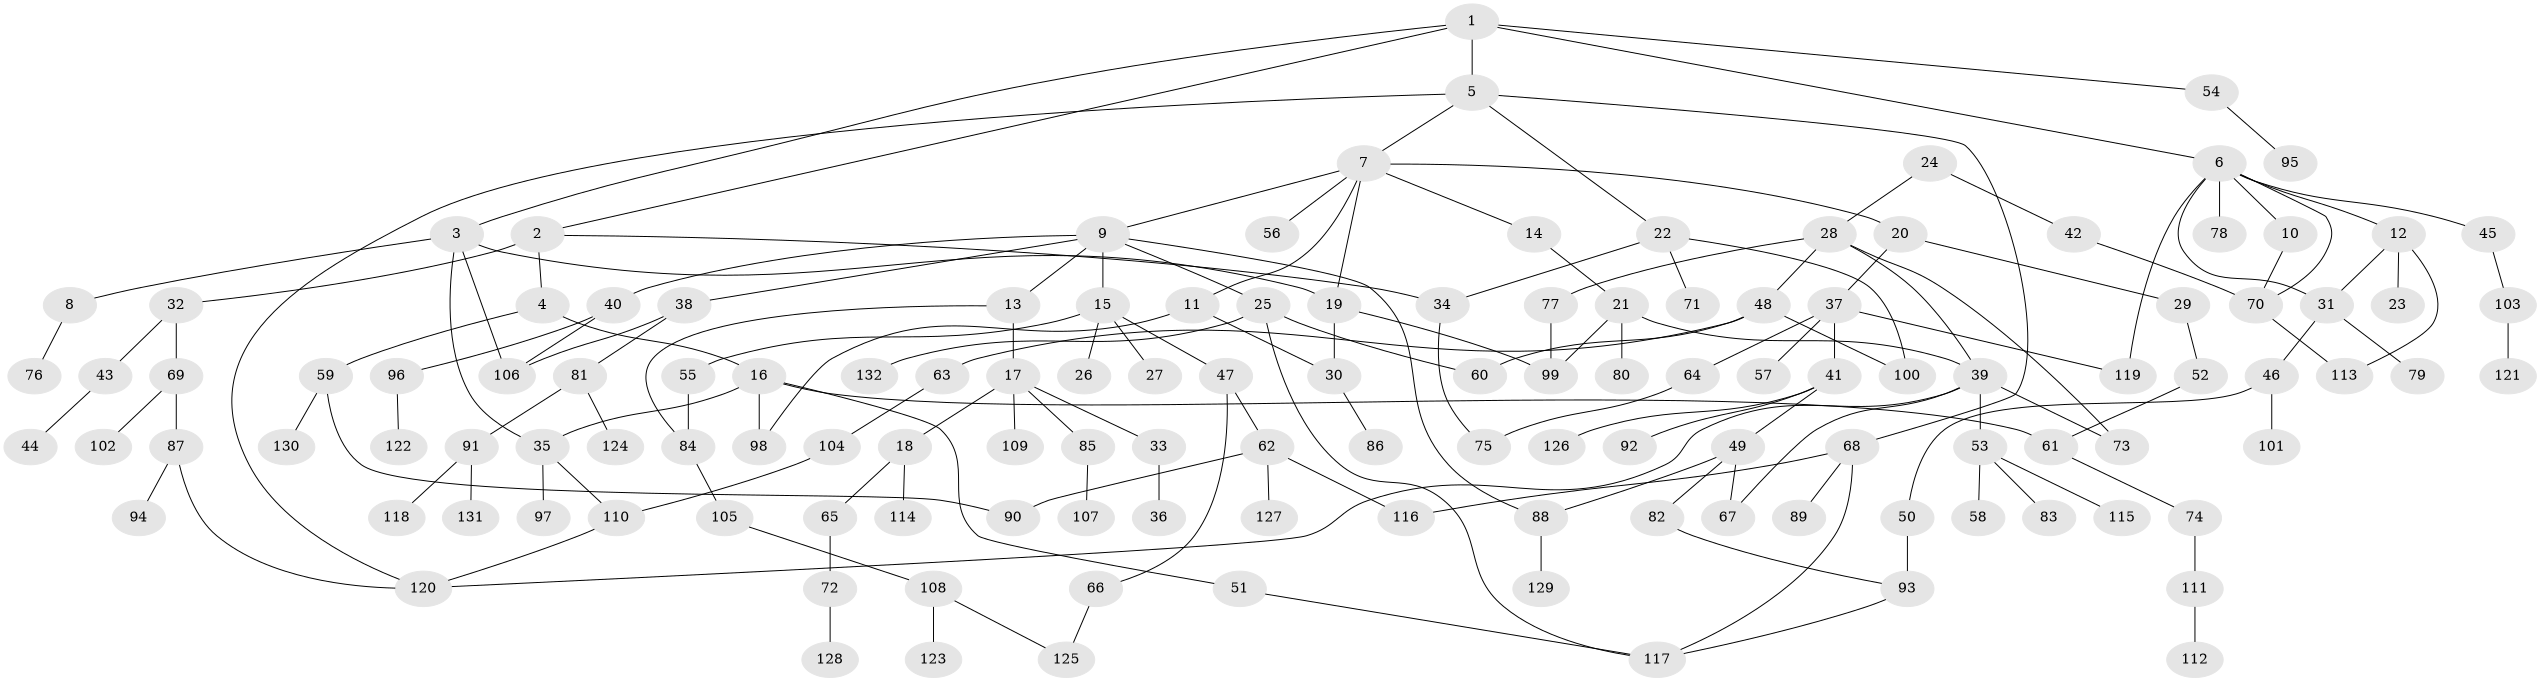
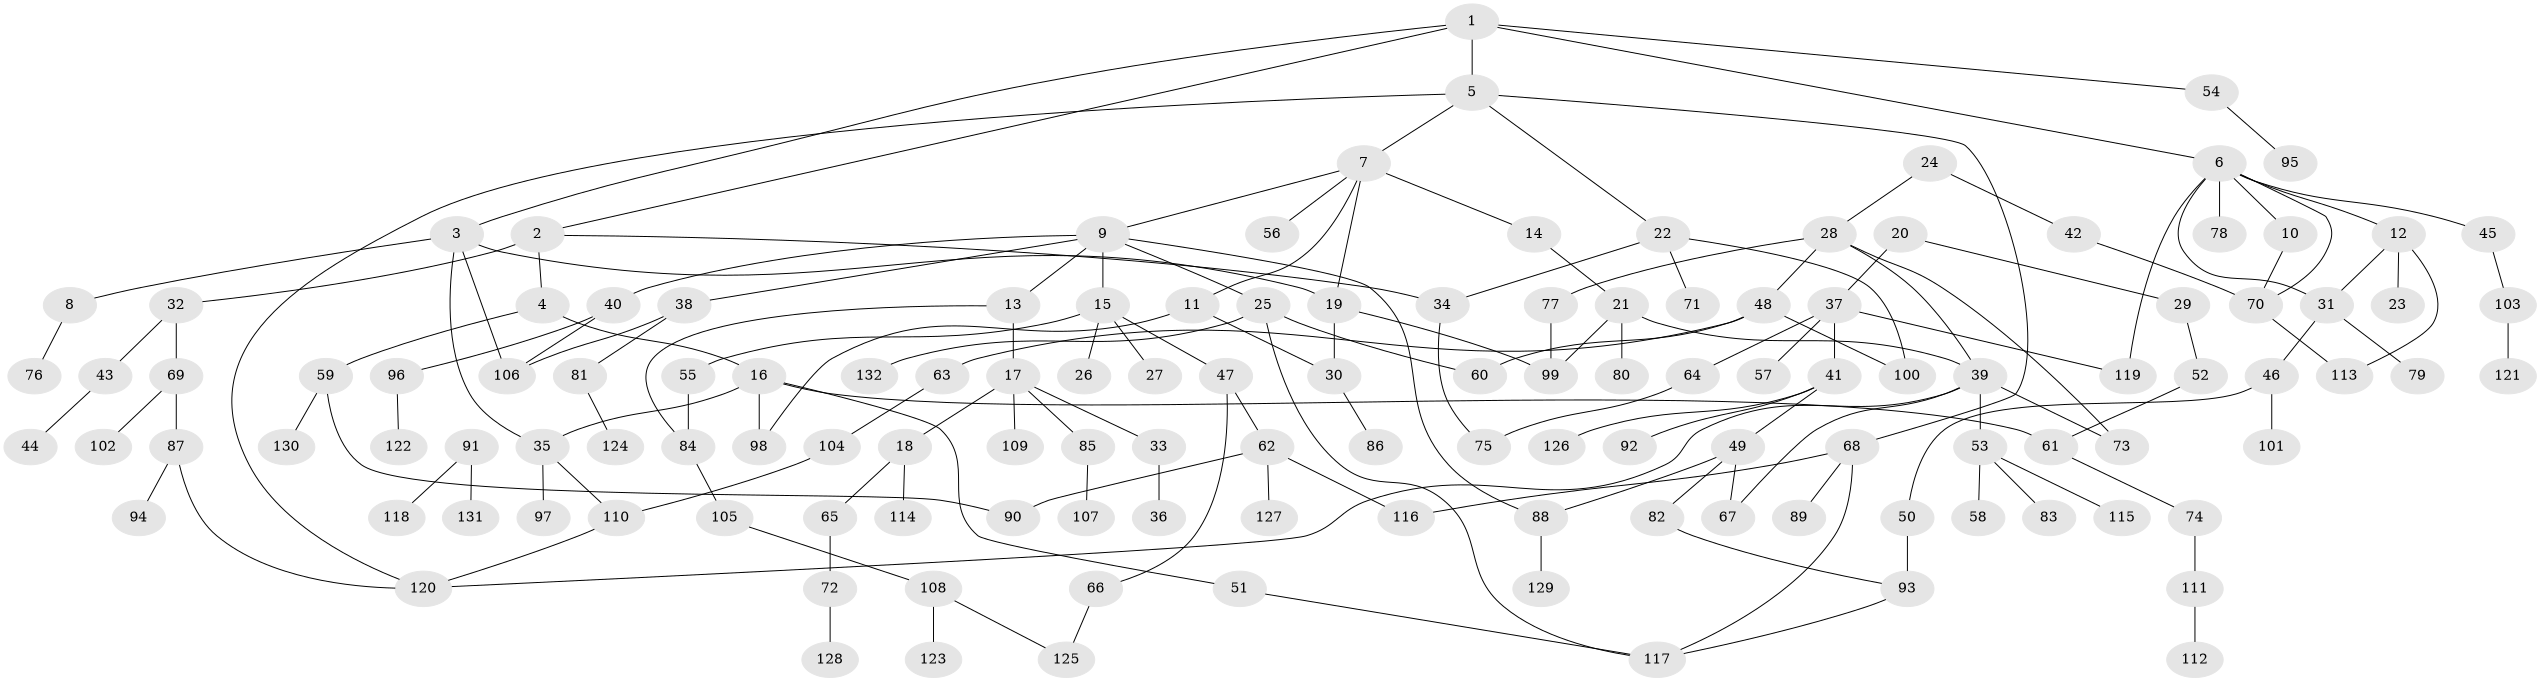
edge "7" -- "20": removed
edge "81" -- "91": removed
